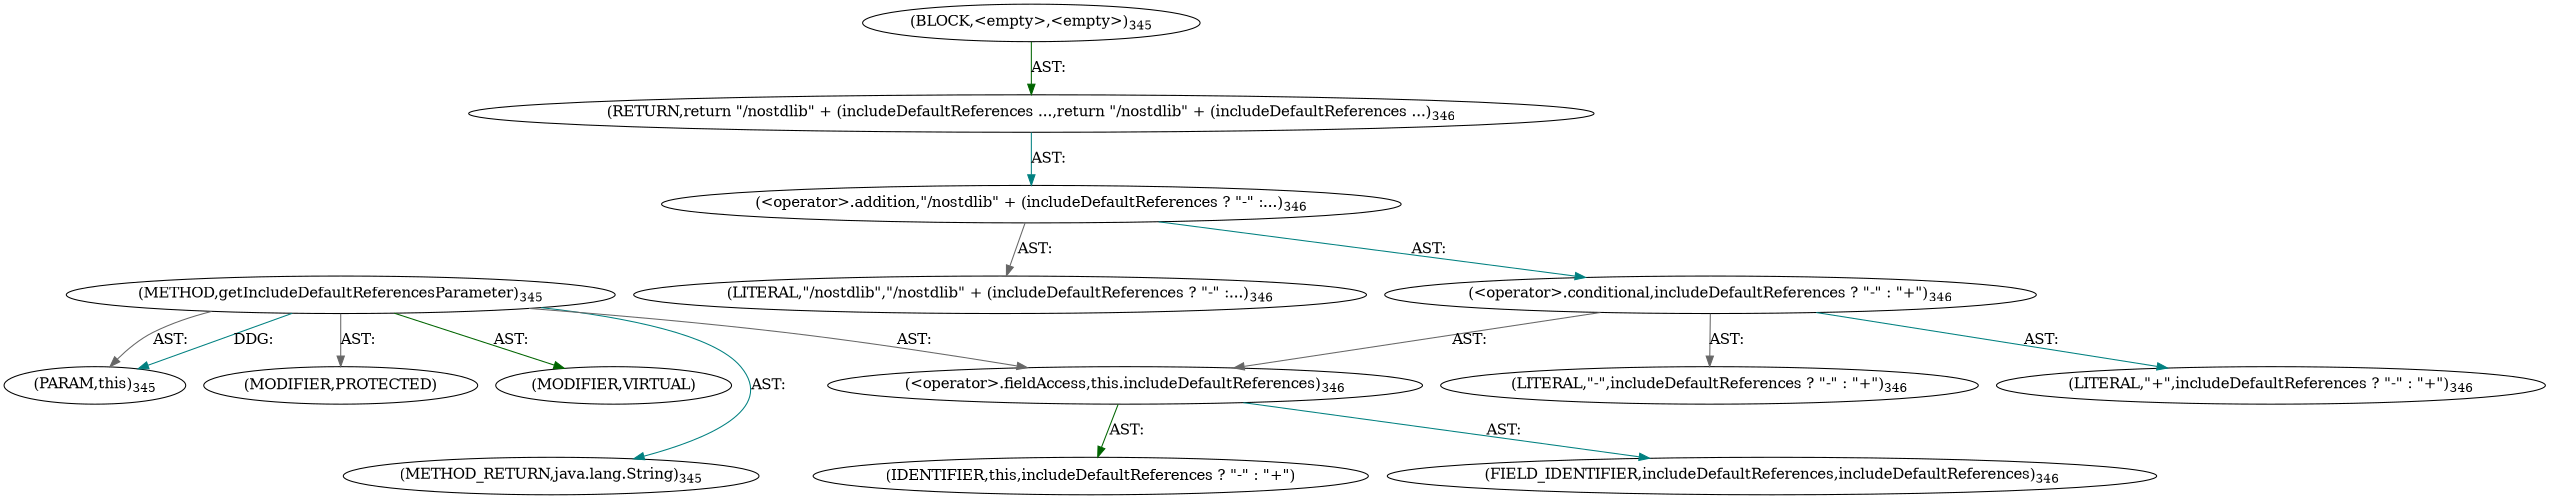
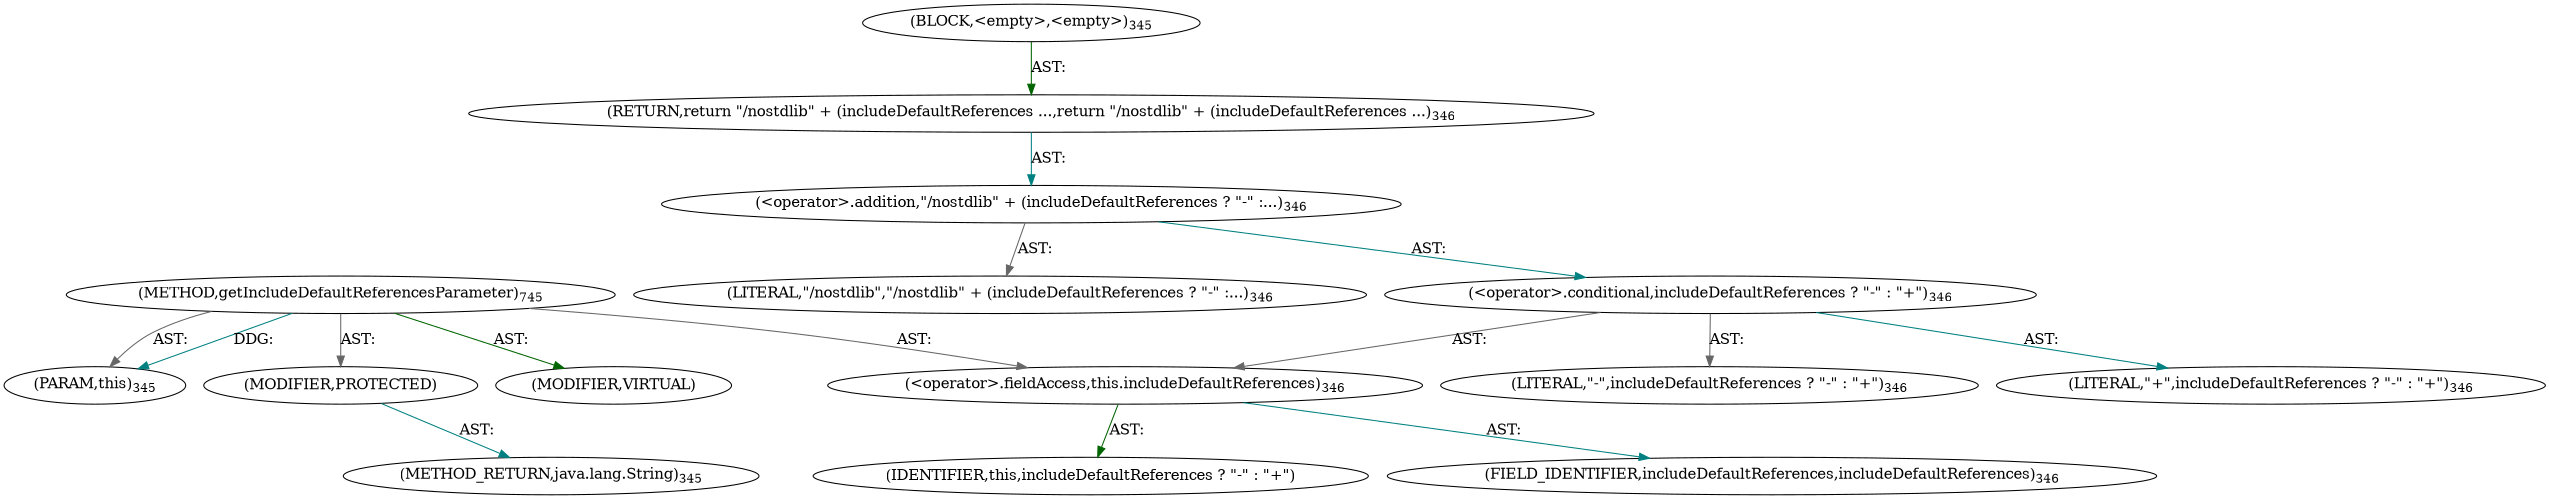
node "(METHOD,getIncludeDefaultReferencesParameter)": text "345" -> "745"
edge "(METHOD,getIncludeDefaultReferencesParameter)" -> "(METHOD_RETURN,java.lang.String)": now "(MODIFIER,PROTECTED)" -> "(METHOD_RETURN,java.lang.String)"
